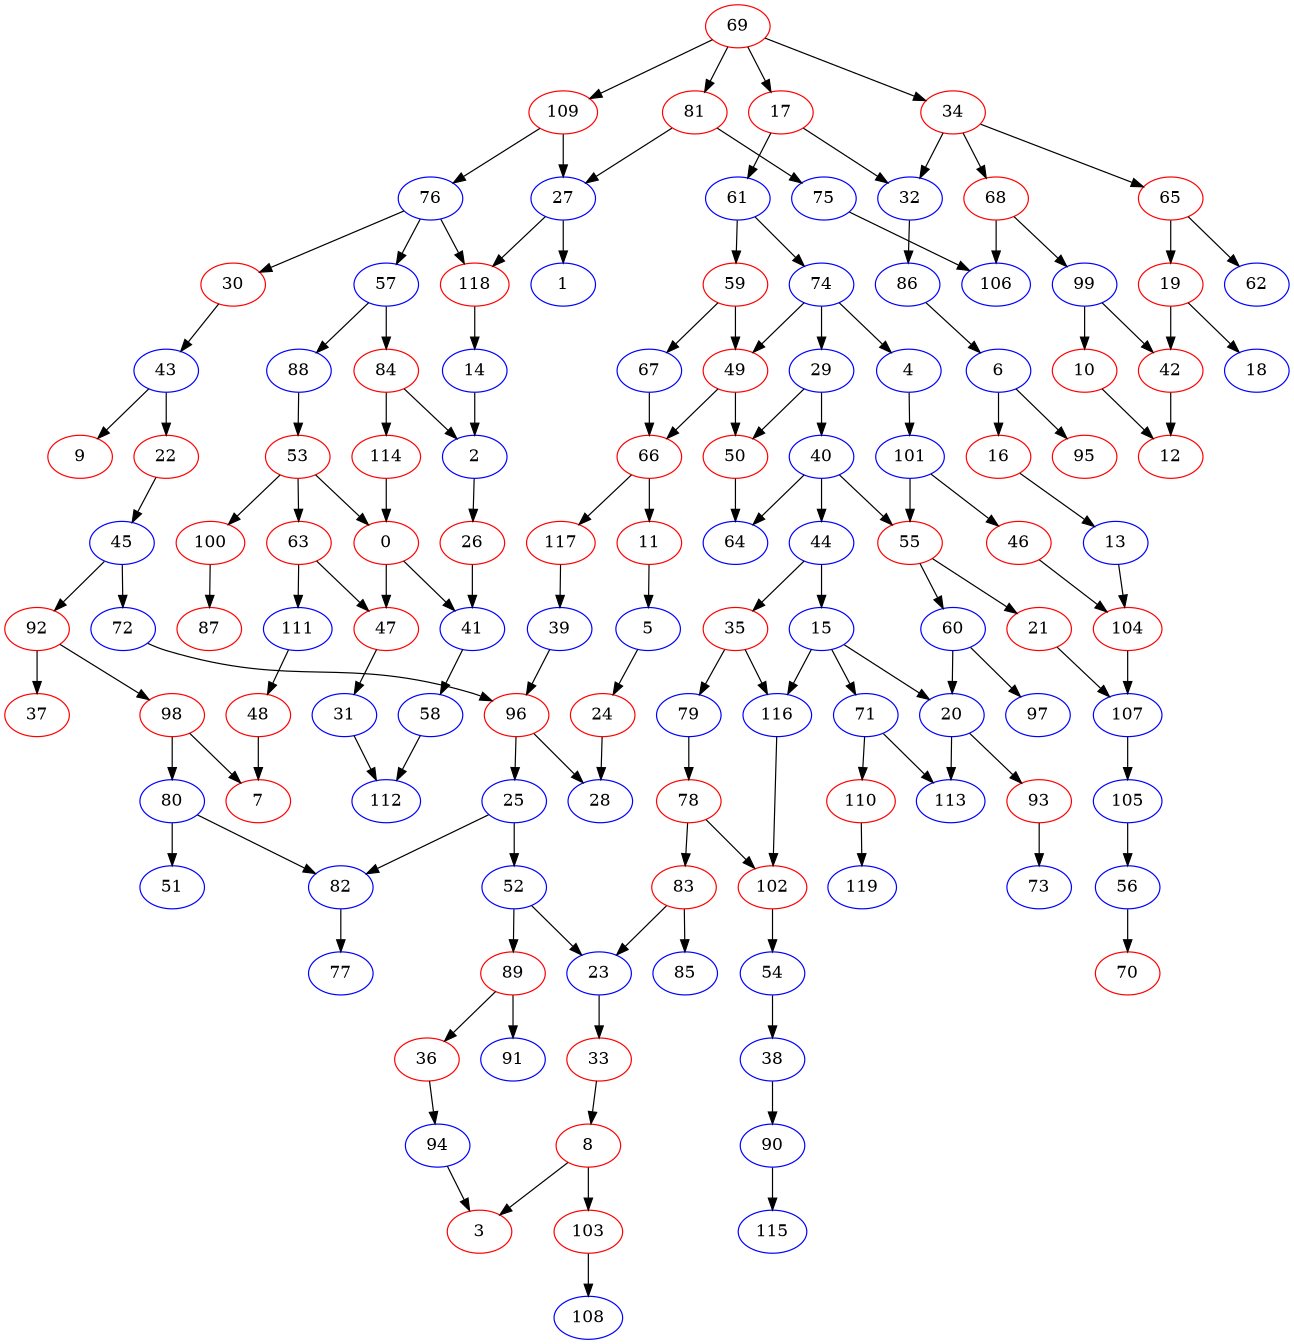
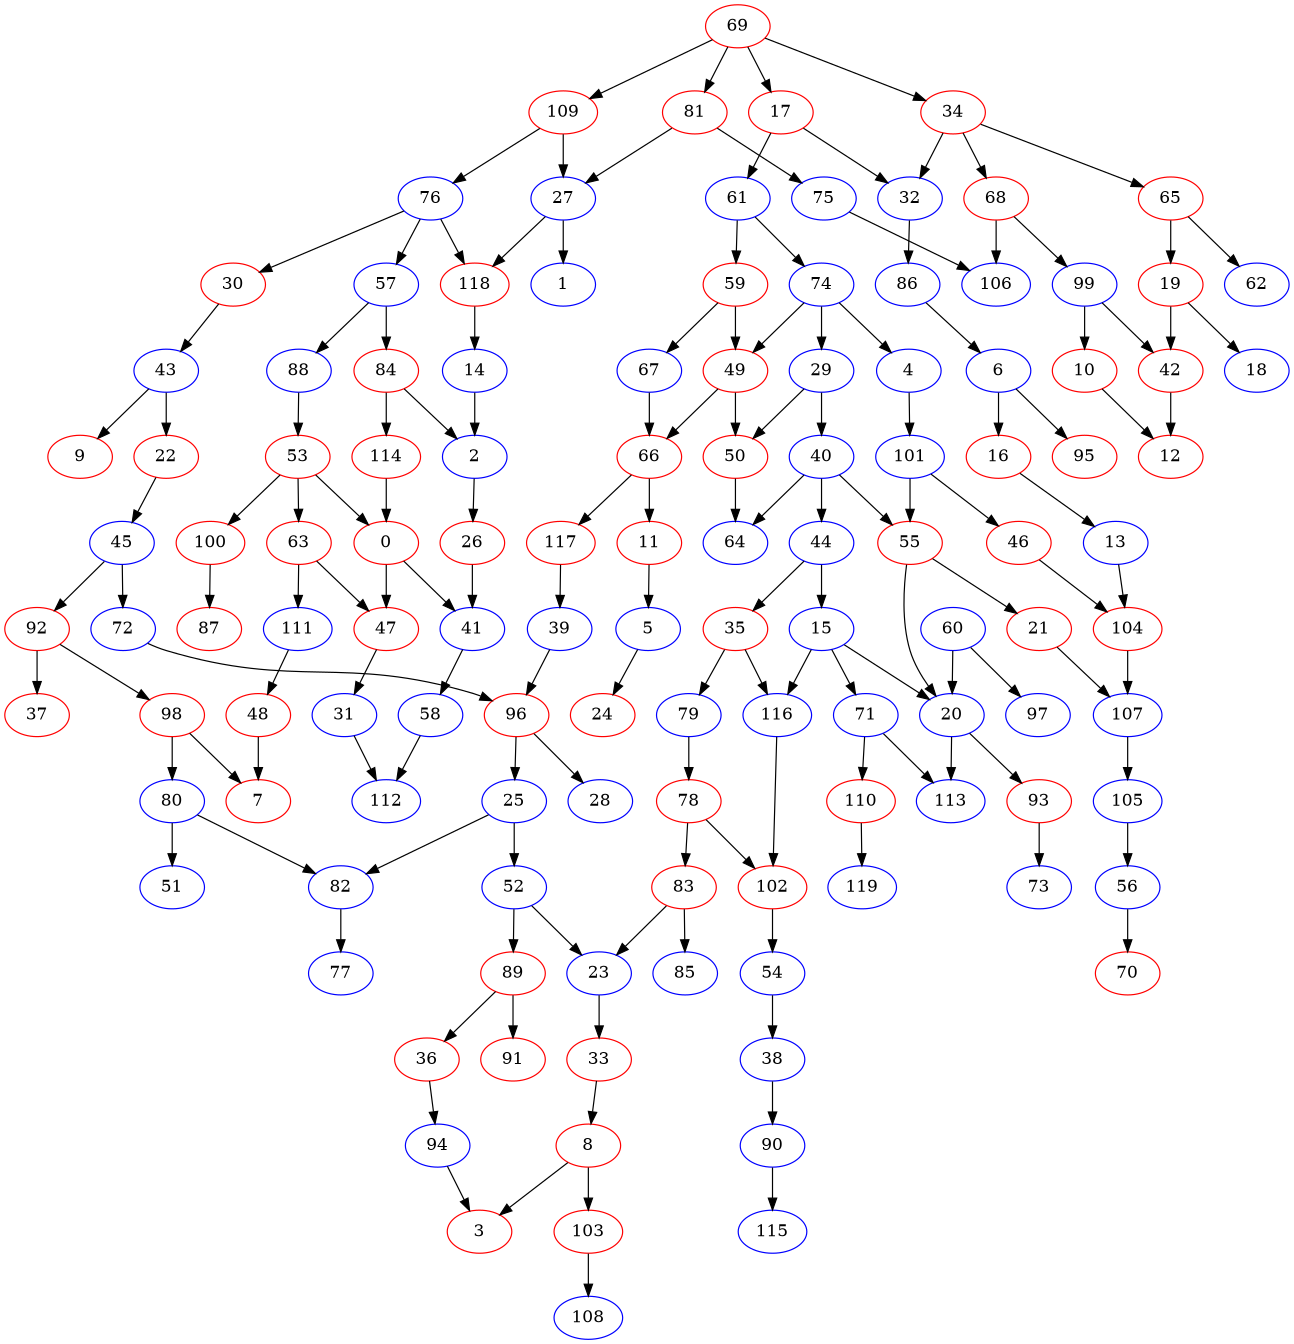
edge "55" -> "60": now "55" -> "20"
edge "24" -> "28": removed
node "91": color blue -> red
